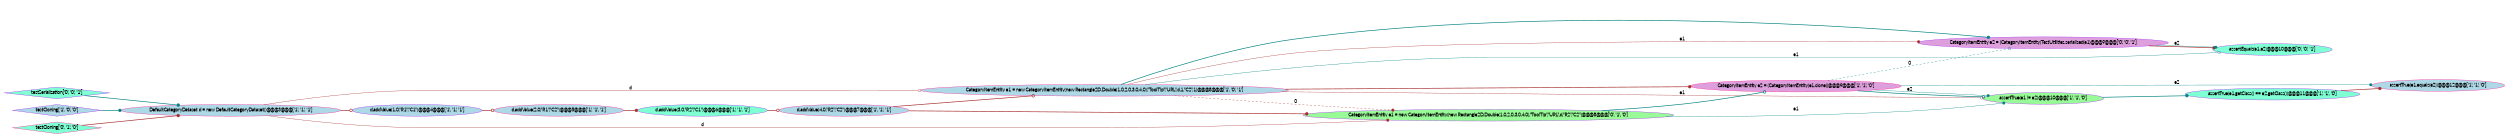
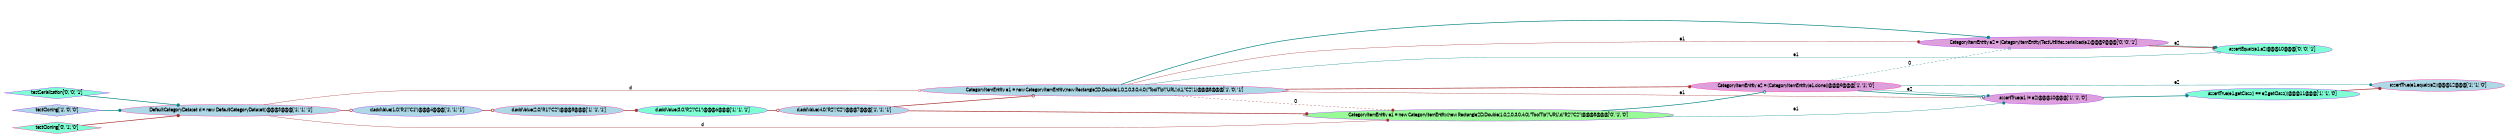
node "assertTrue(e1 != e2)@@@10@@@['1', '1', '0']": fillcolor palegreen -> plum
